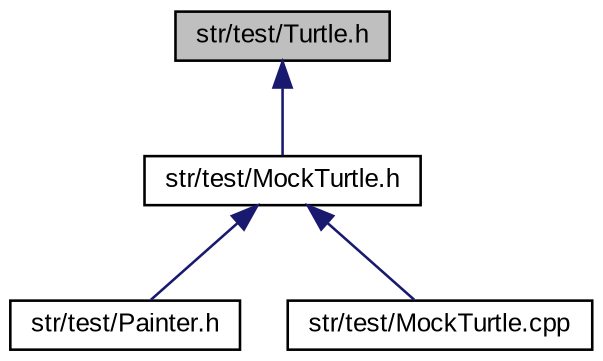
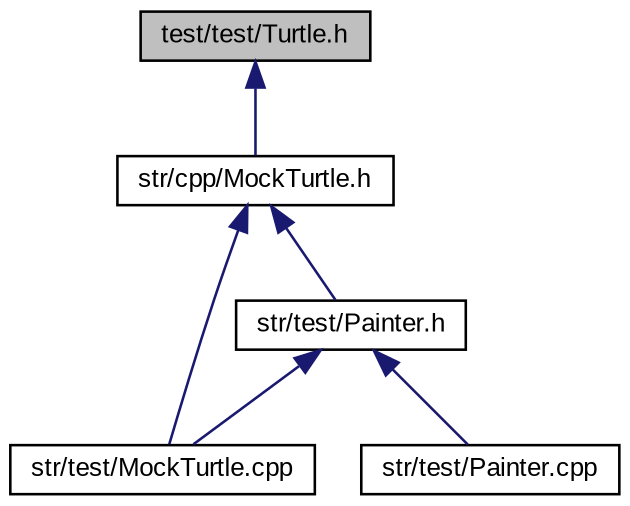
node "str/test/Turtle.h": label "str/test/Turtle.h" -> "test/test/Turtle.h"
node "str/test/MockTurtle.h": label "str/test/MockTurtle.h" -> "str/cpp/MockTurtle.h"
edge "str/test/MockTurtle.cpp" -> "str/test/Painter.h": added
node "str/test/Painter.cpp": added
